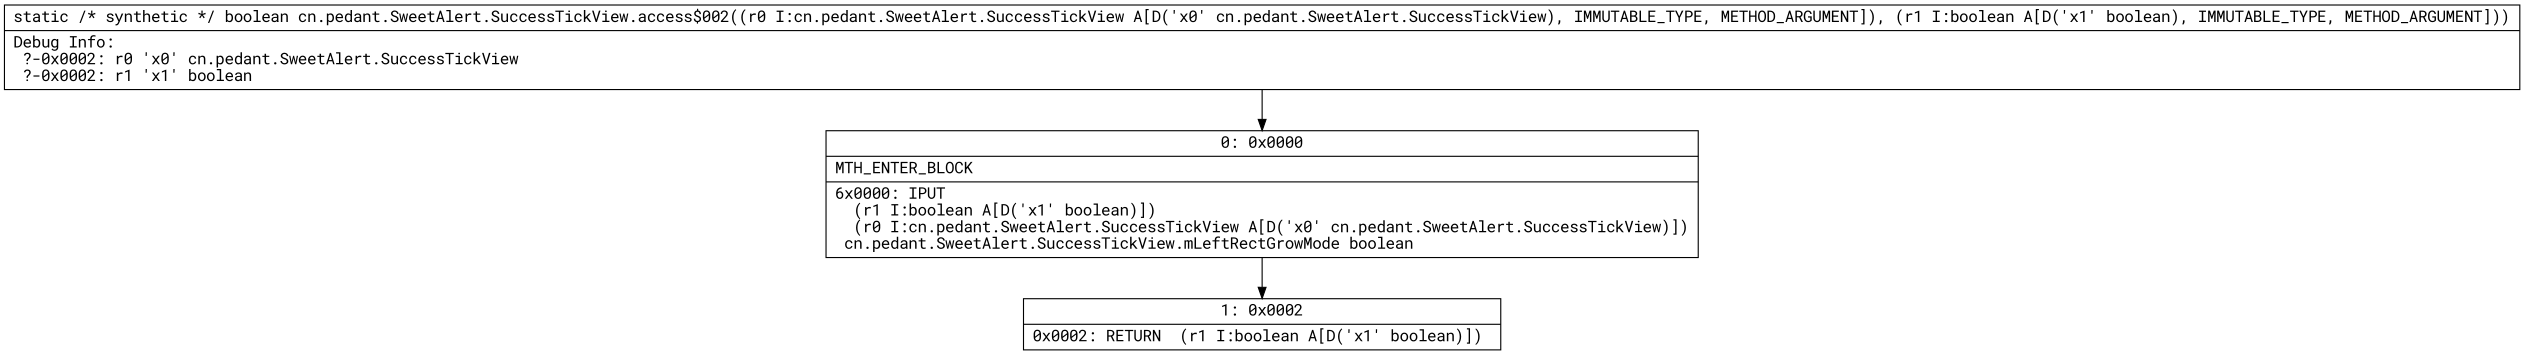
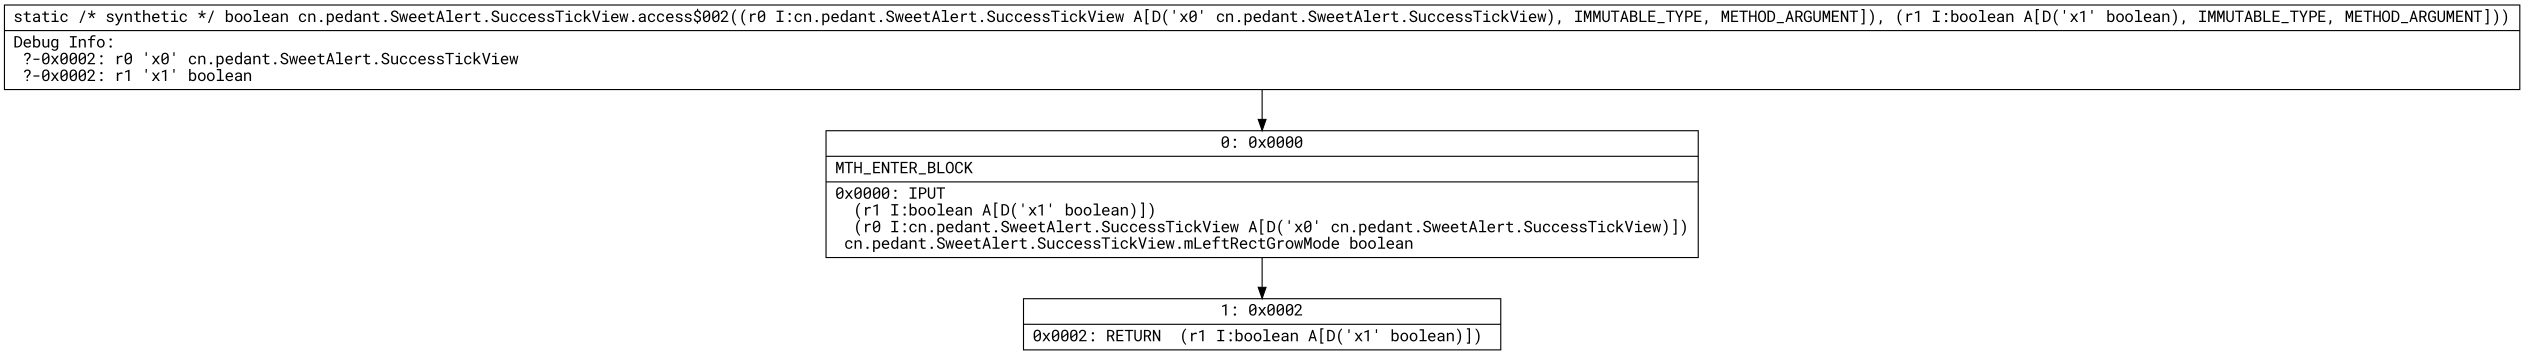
node "0: 0x0000": text "6x0000: IPUT" -> "0x0000: IPUT"
